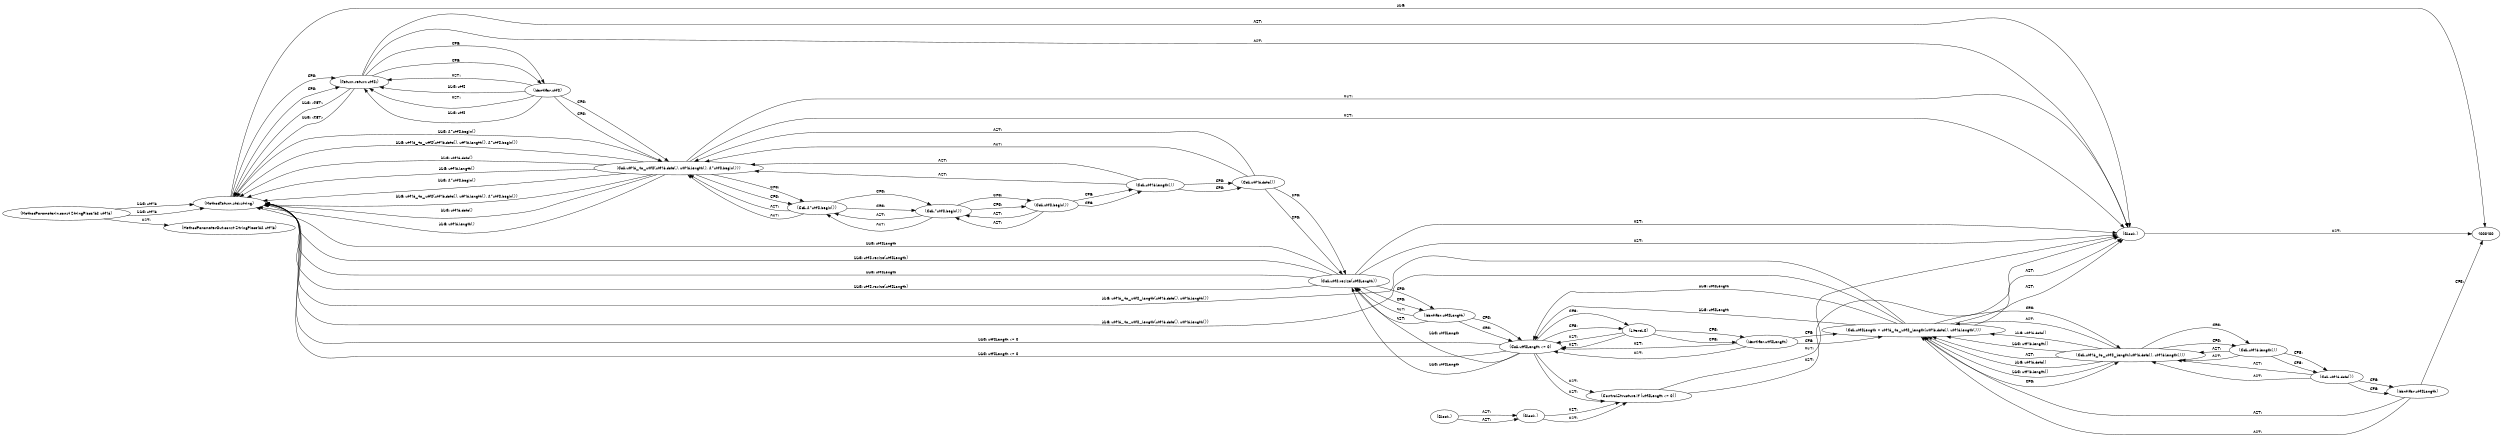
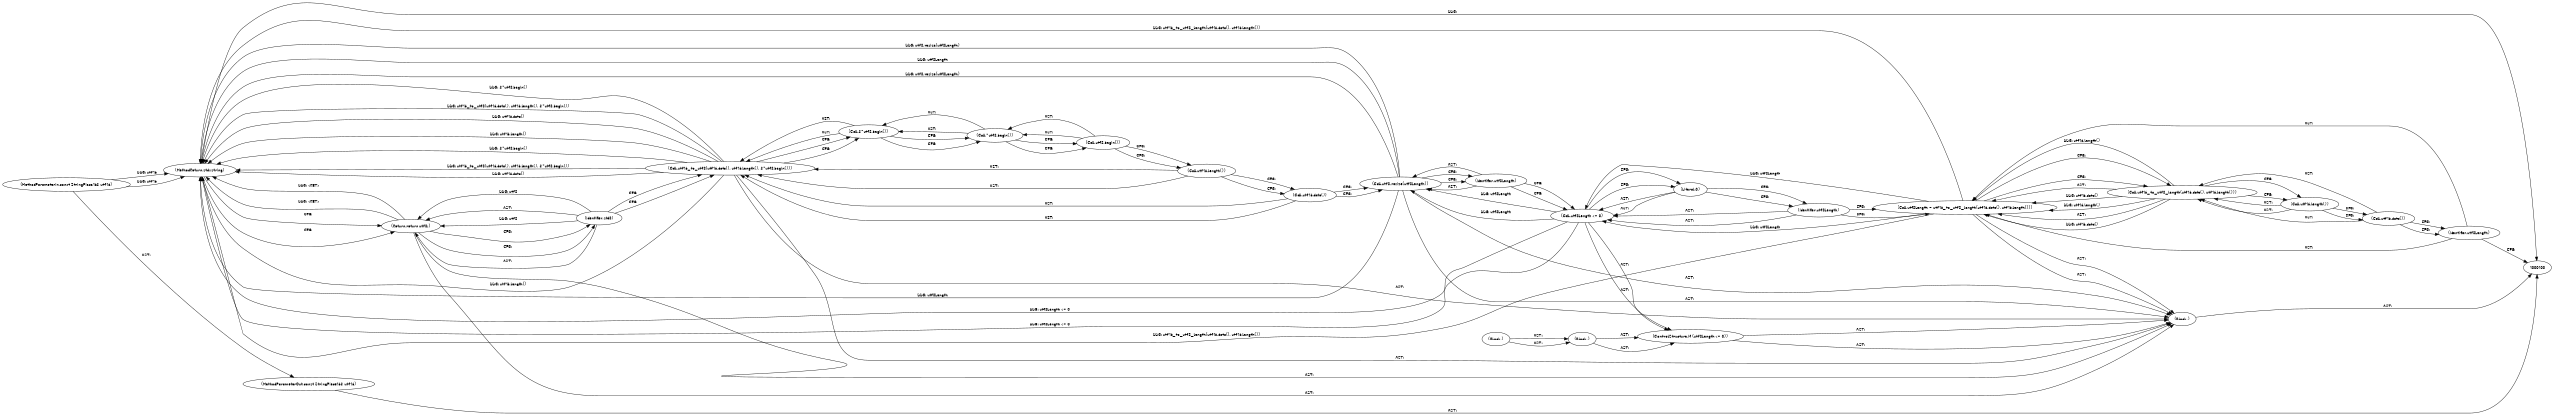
node "(Identifier,utf8)": label "(Identifier,utf8)" -> "(Identifier,std8)"
edge "(MethodParameterOut,const StringPiece16& utf16)" -> "1000100": added, label "AST:"
